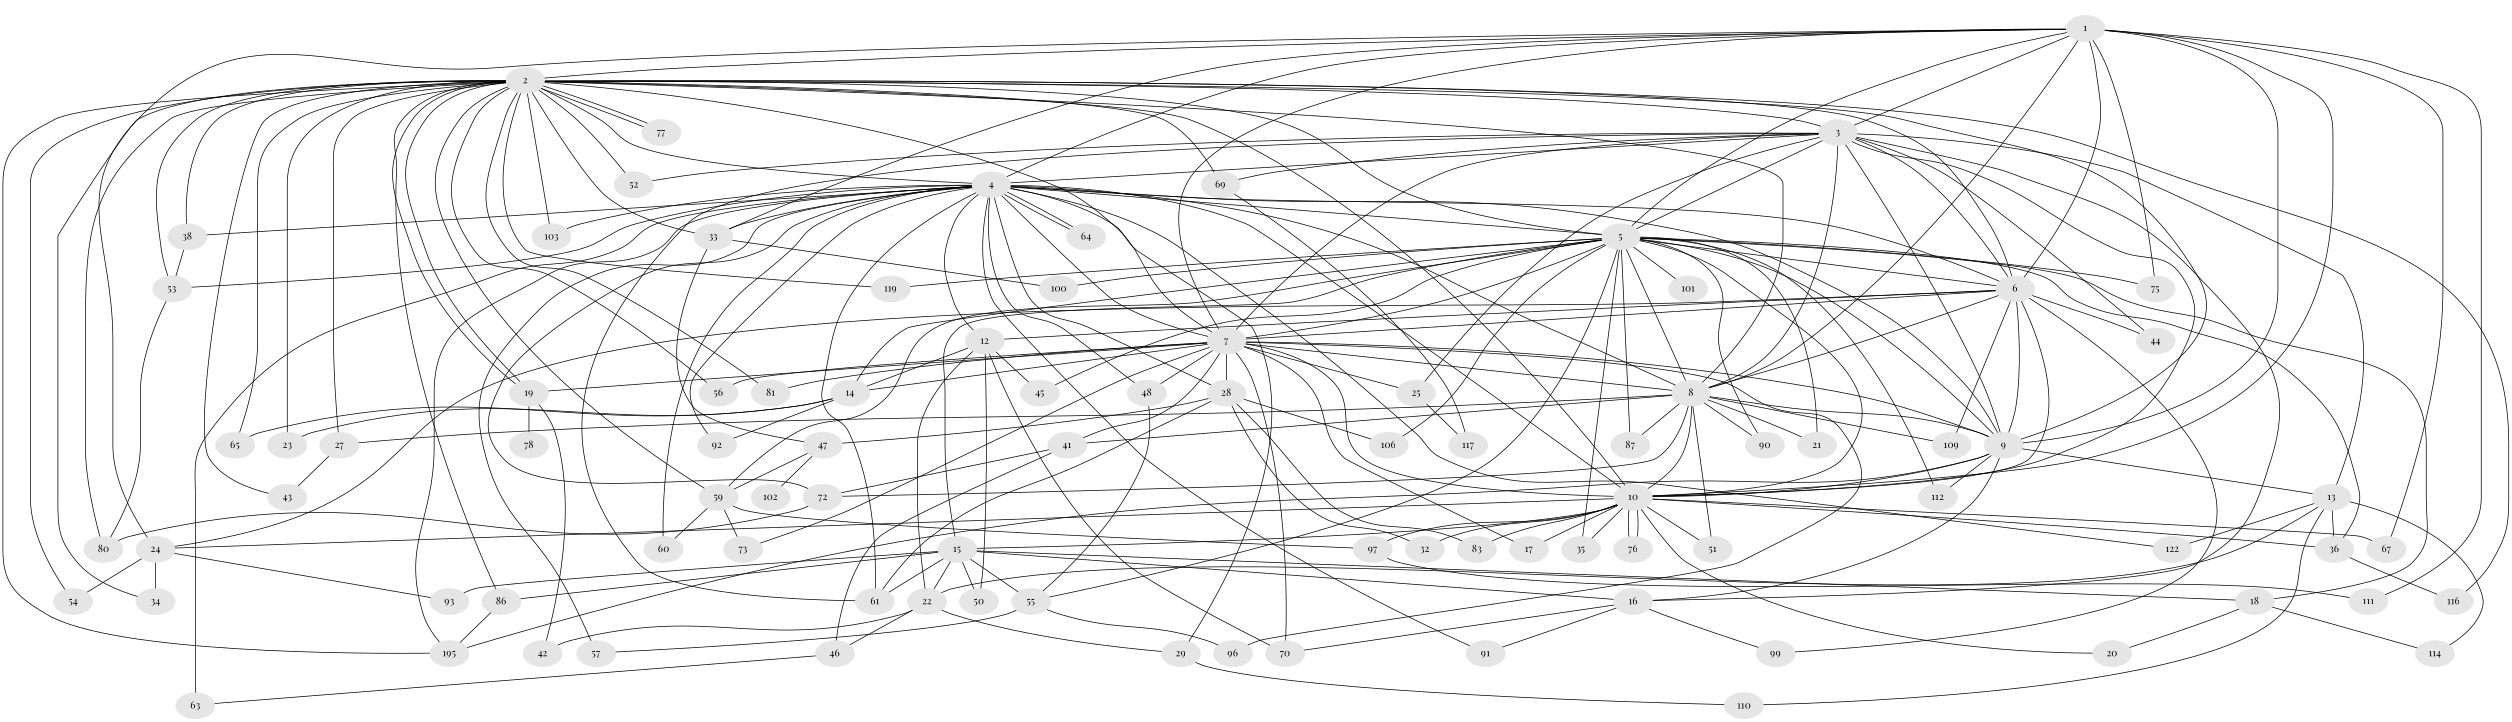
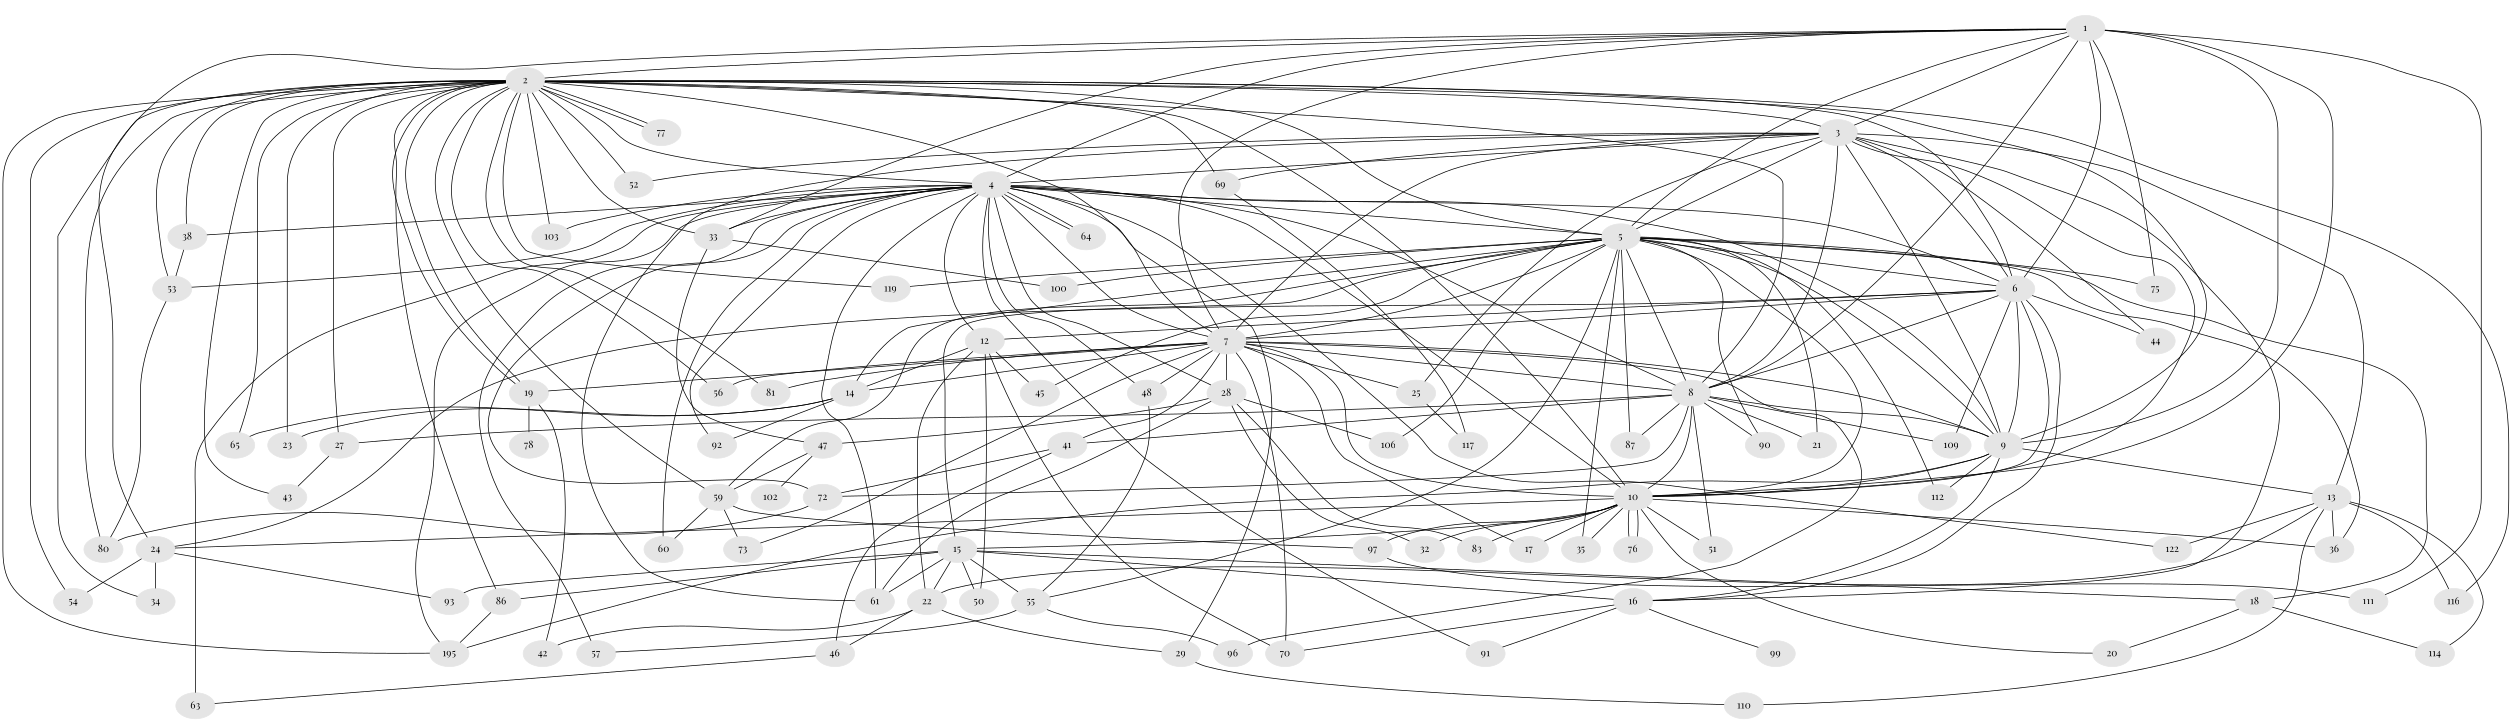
node "101": removed
node "67": removed
edge "6" -- "99": now "6" -- "16"
edge "36" -- "116": now "13" -- "116"
